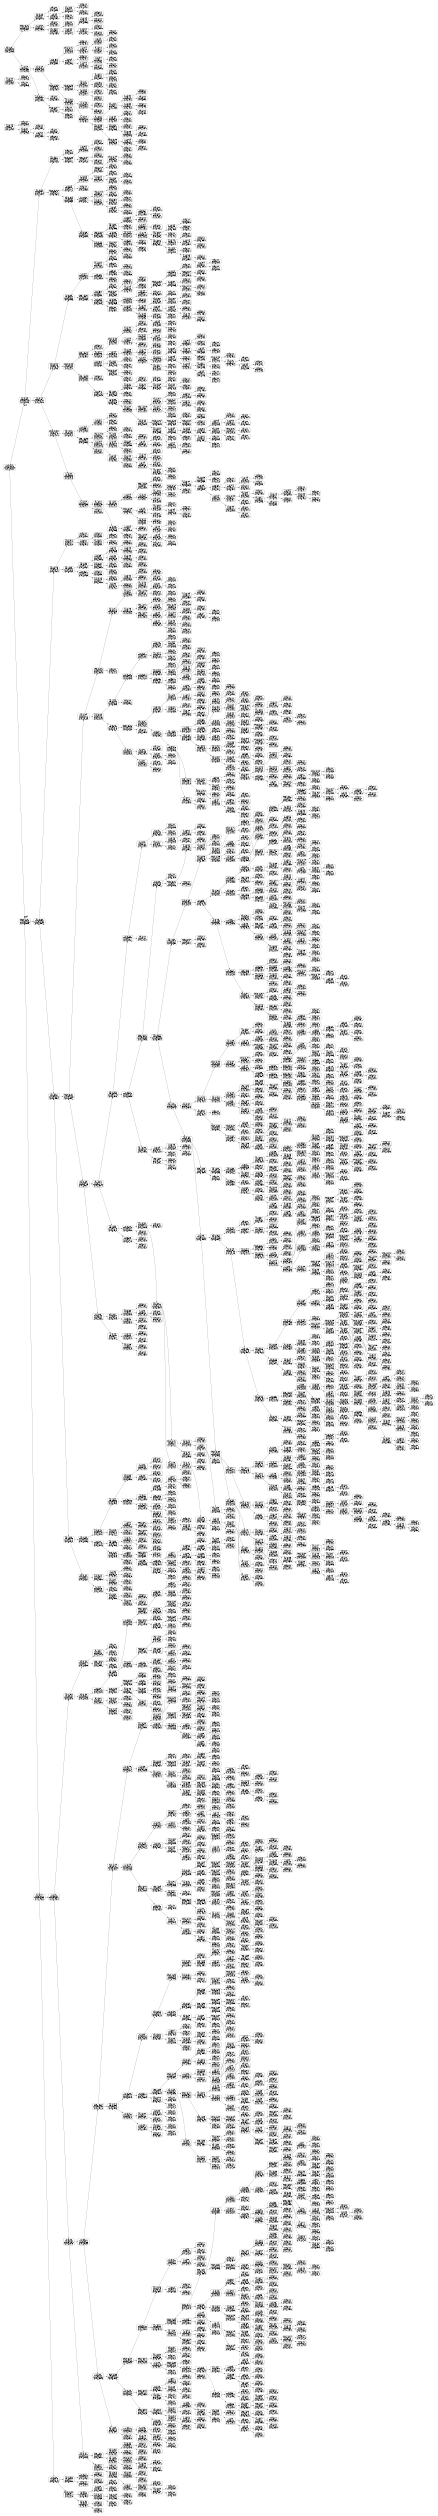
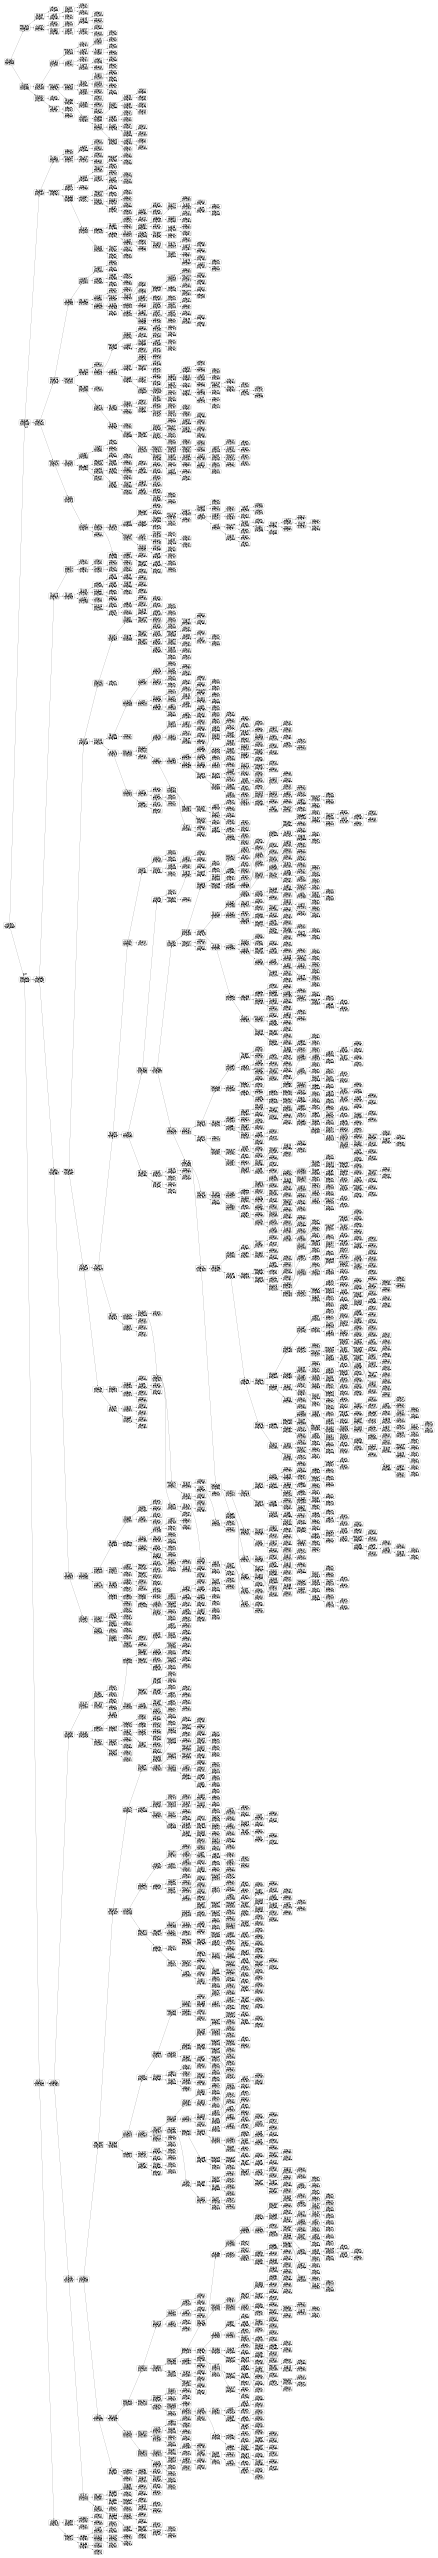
node "Ih <= -2.0 mse = 106.8 samples = 6 value = 126.2": added
edge "Ih <= -2.0 mse = 12.2 samples = 4 value = 75.0" -> "Il <= -1.9 mse = 37.8 samples = 21 value = 80.5": reversed
